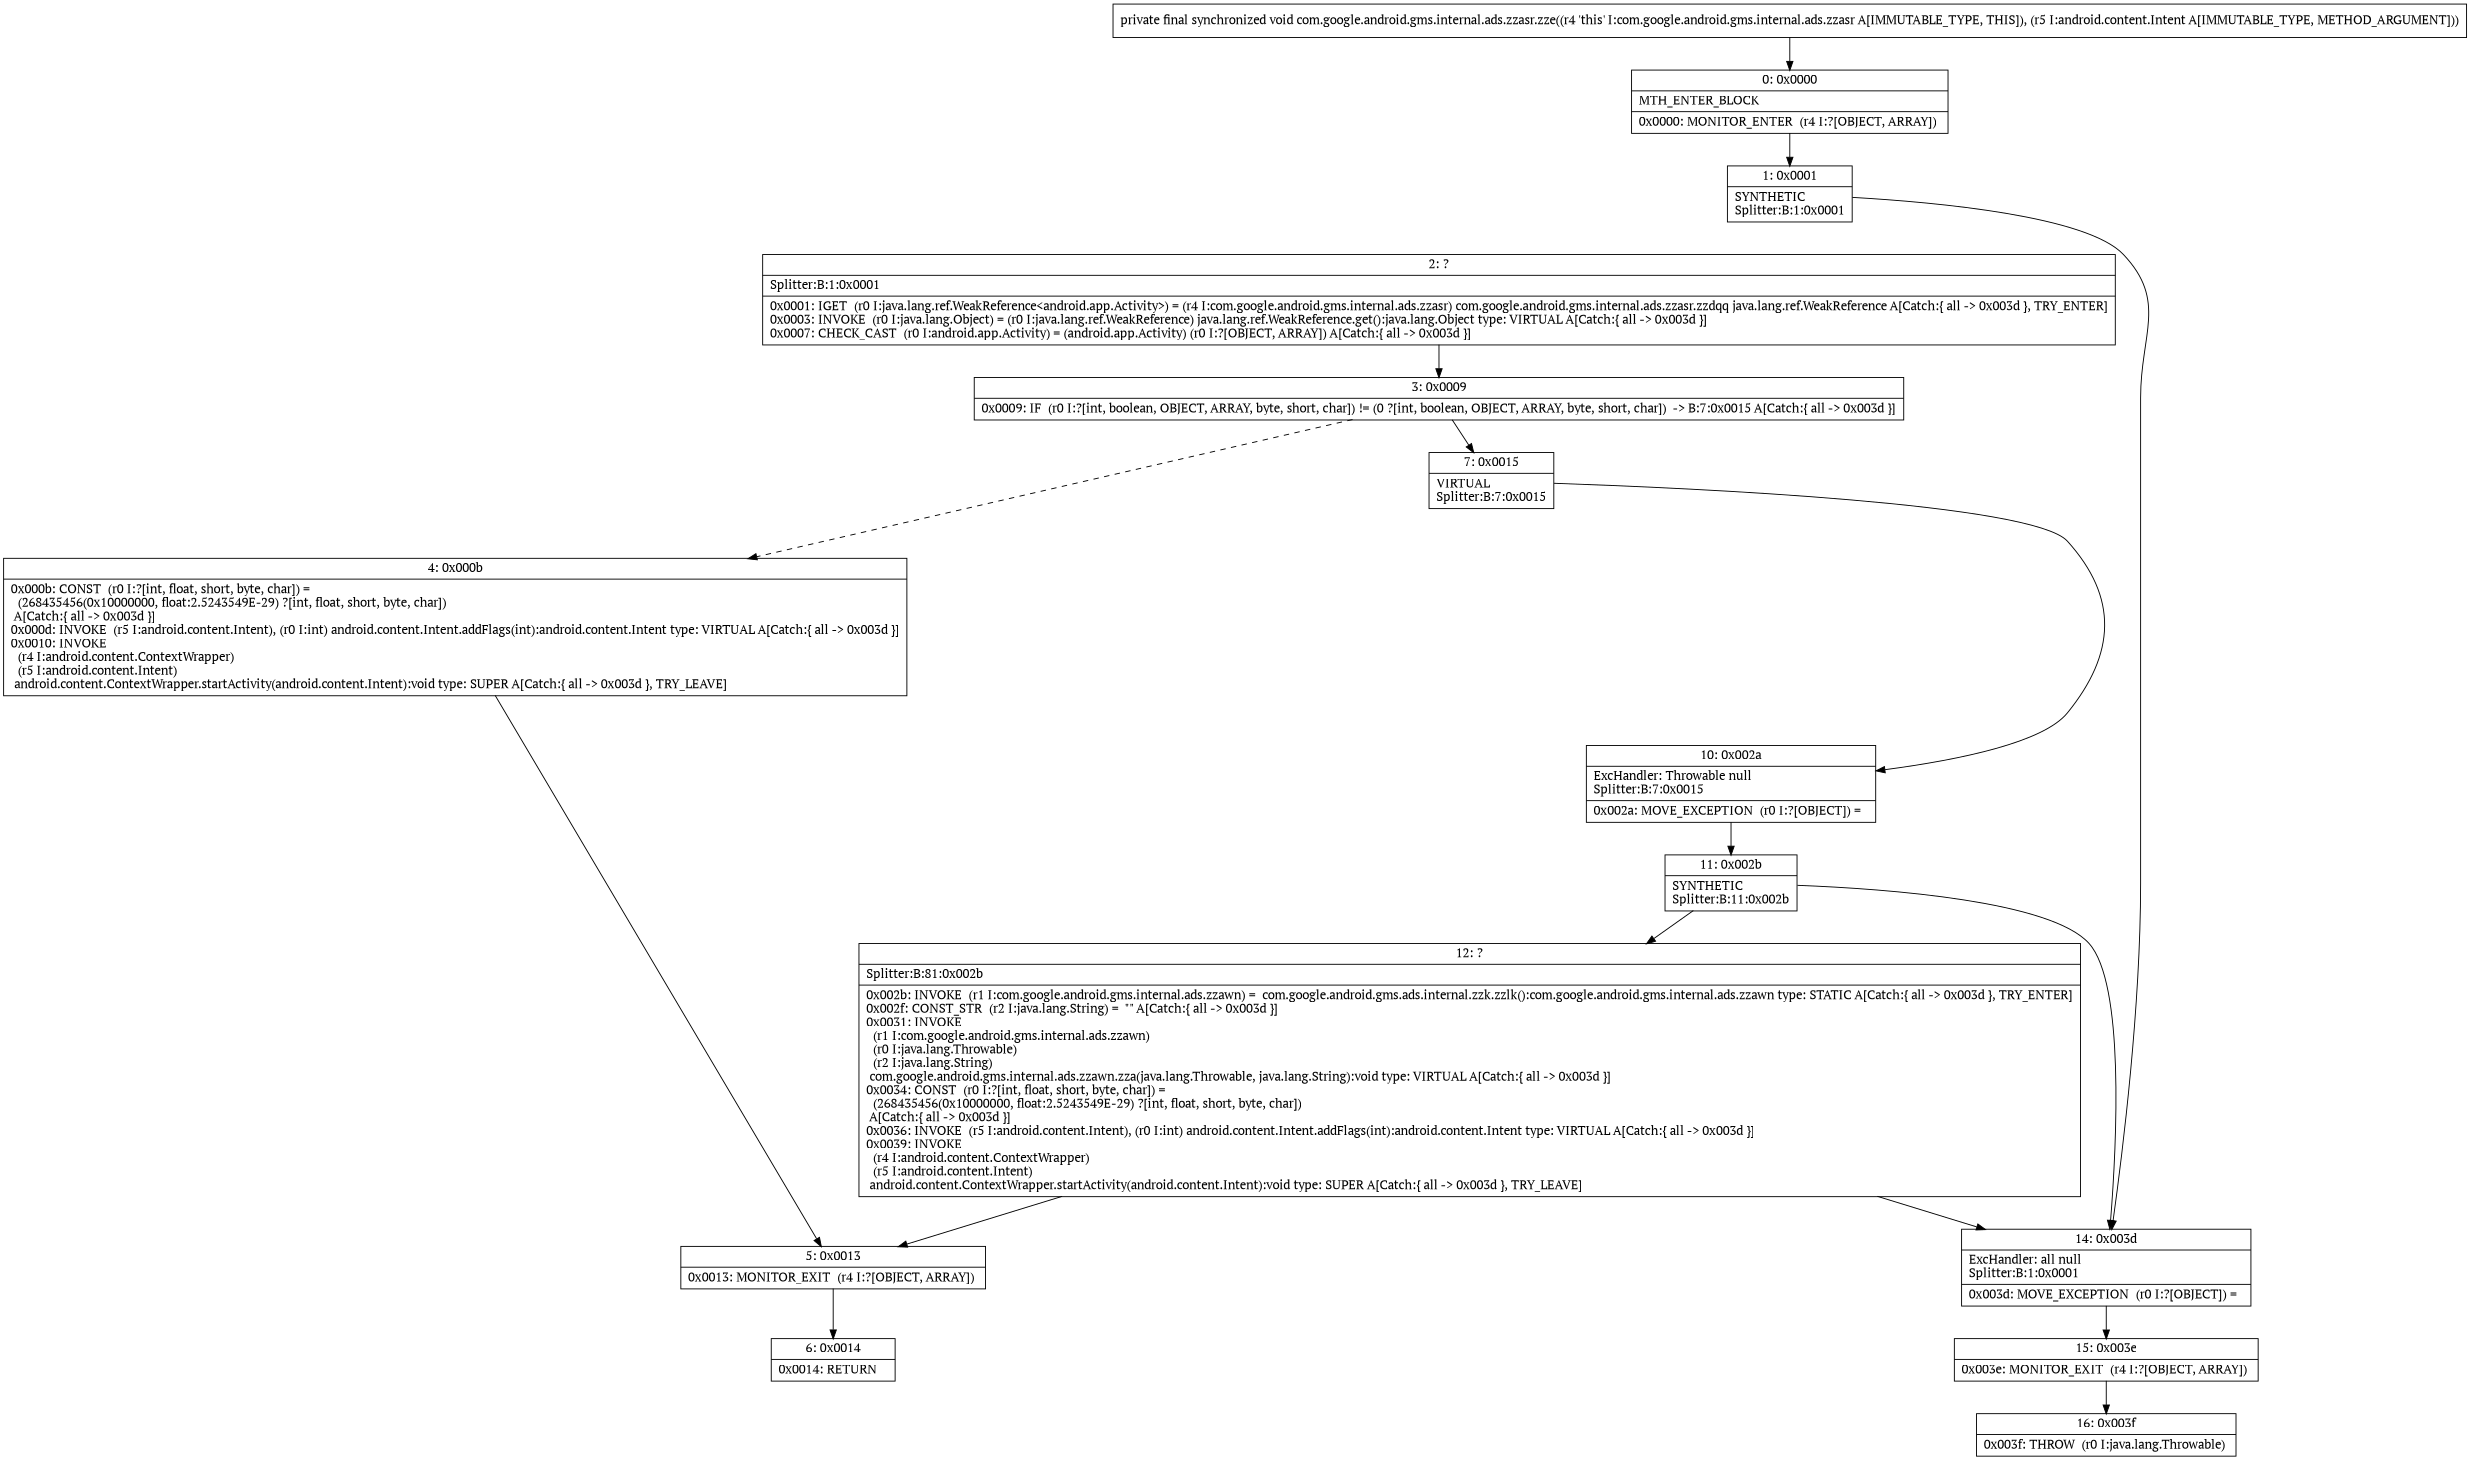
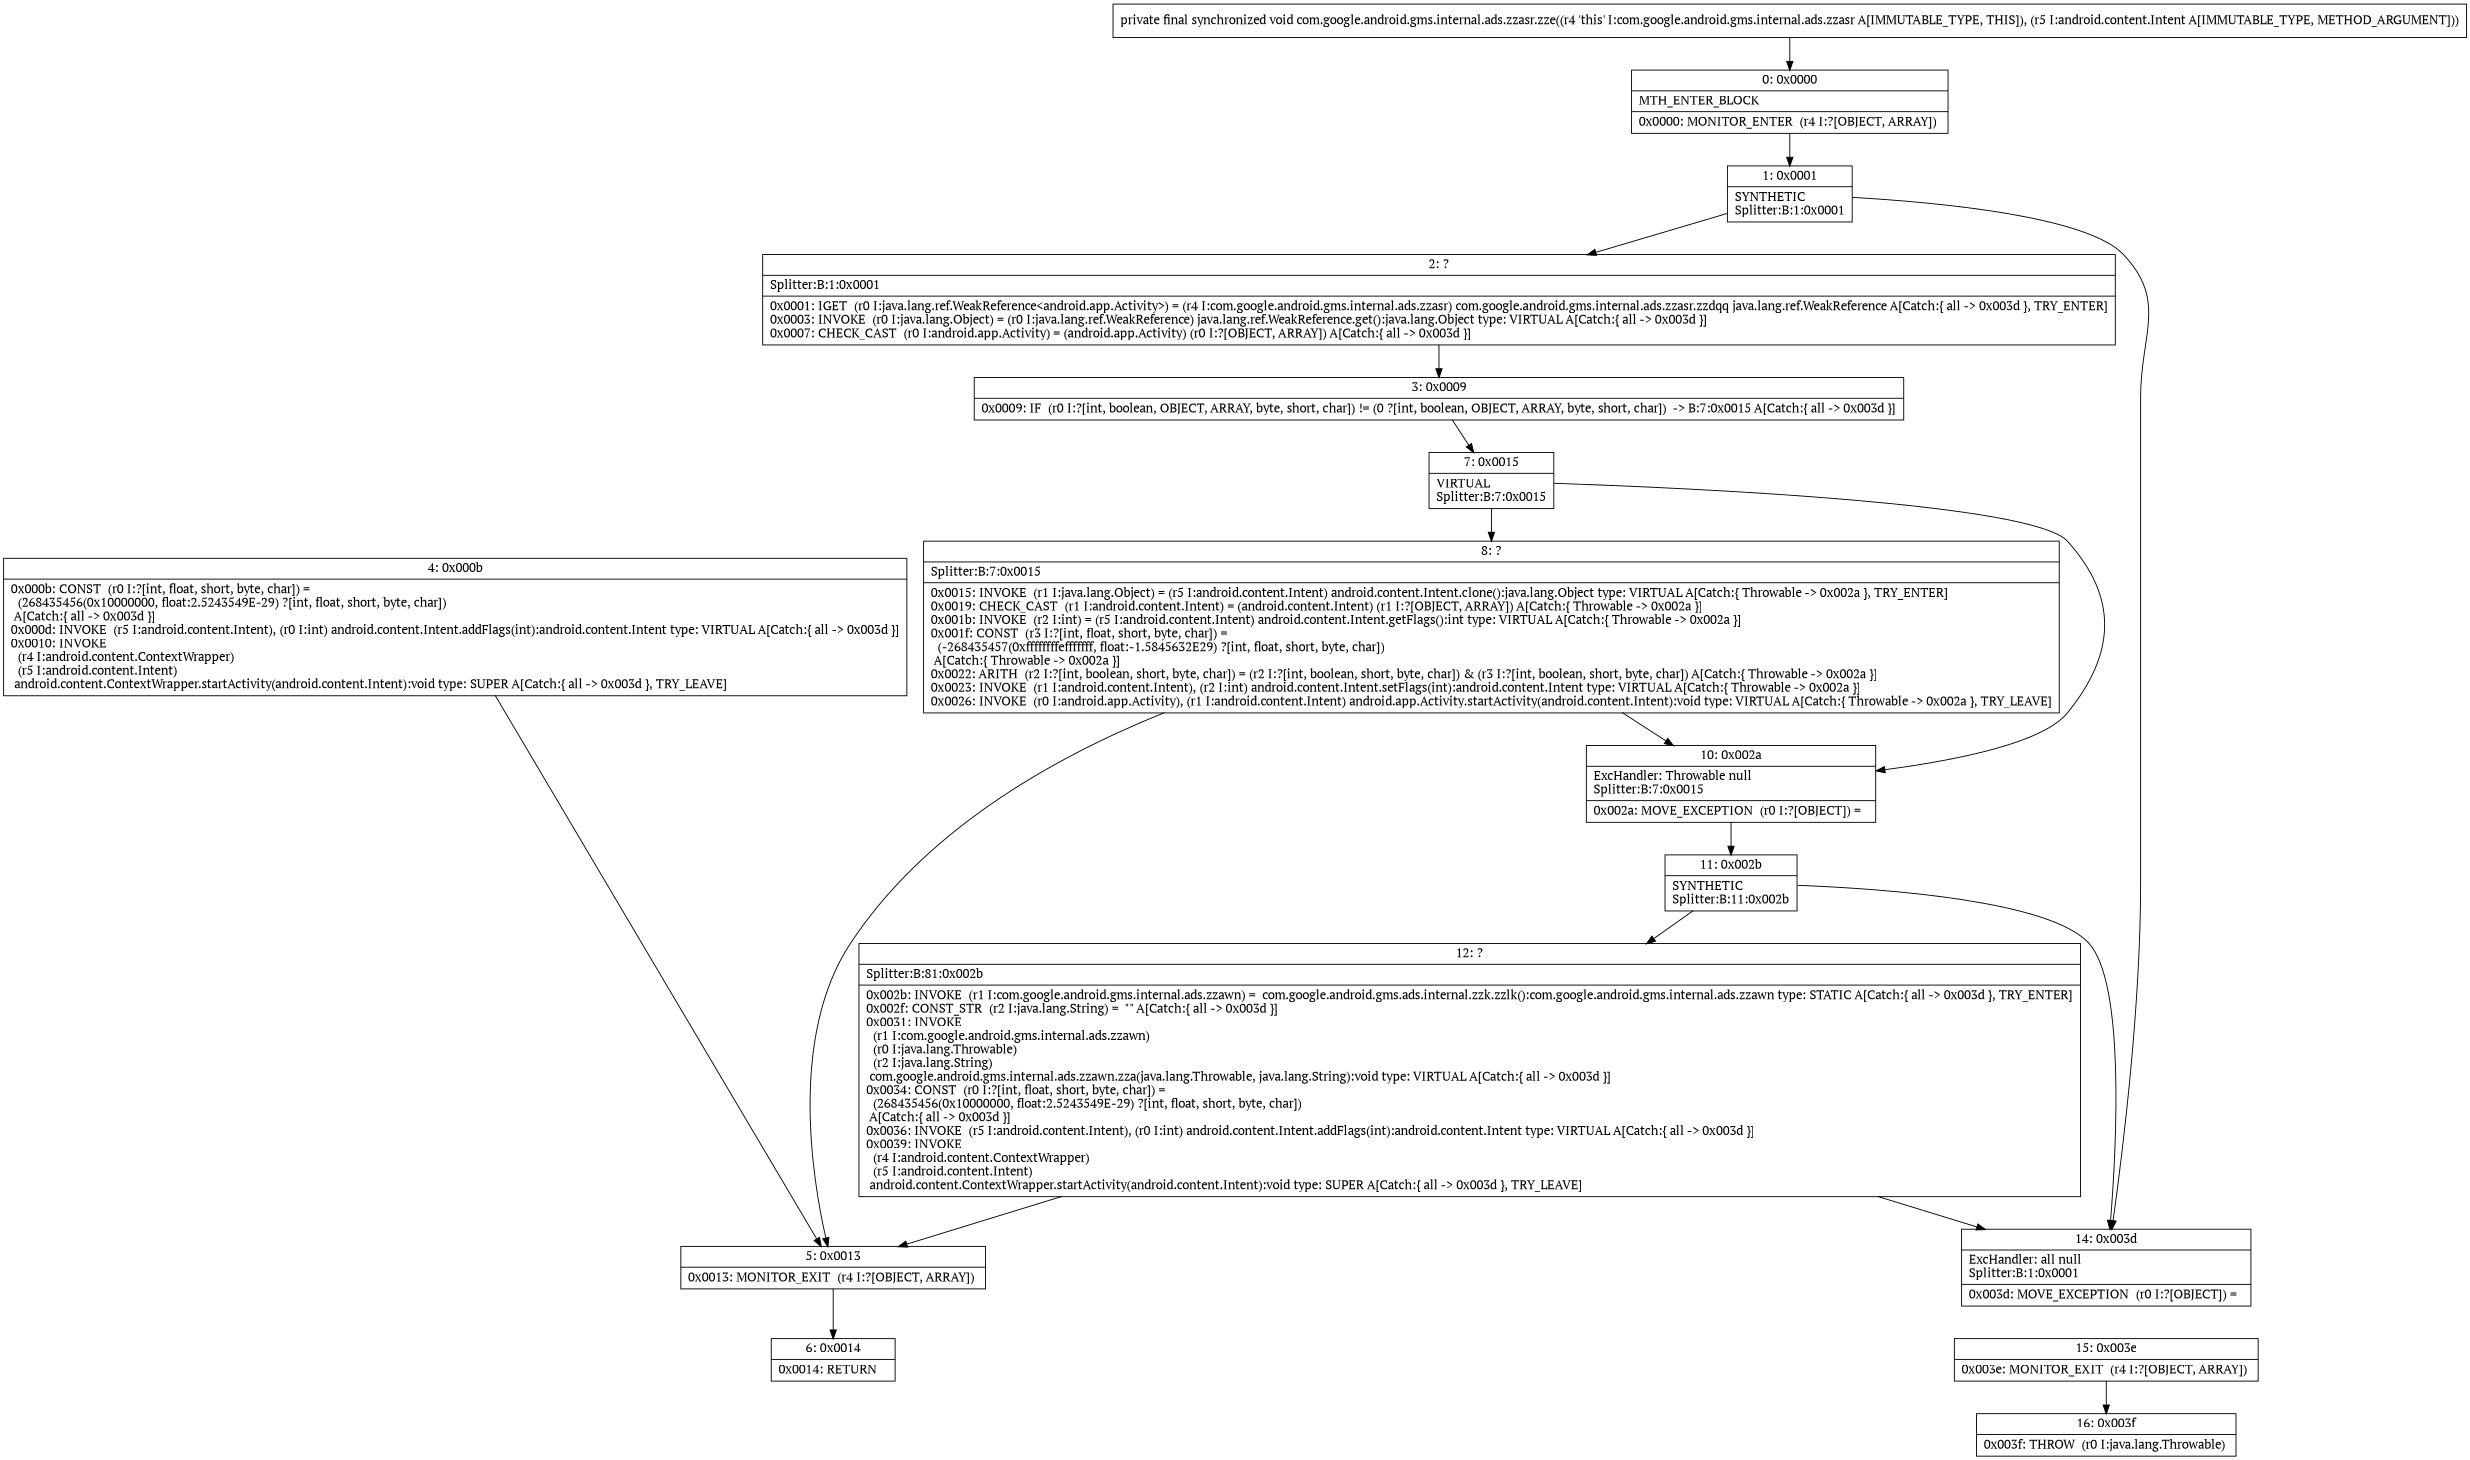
edge "1: 0x0001" -> "2: ?": added
edge "3: 0x0009" -> "4: 0x000b": removed
node "8: ?": added
edge "14: 0x003d" -> "15: 0x003e": removed
